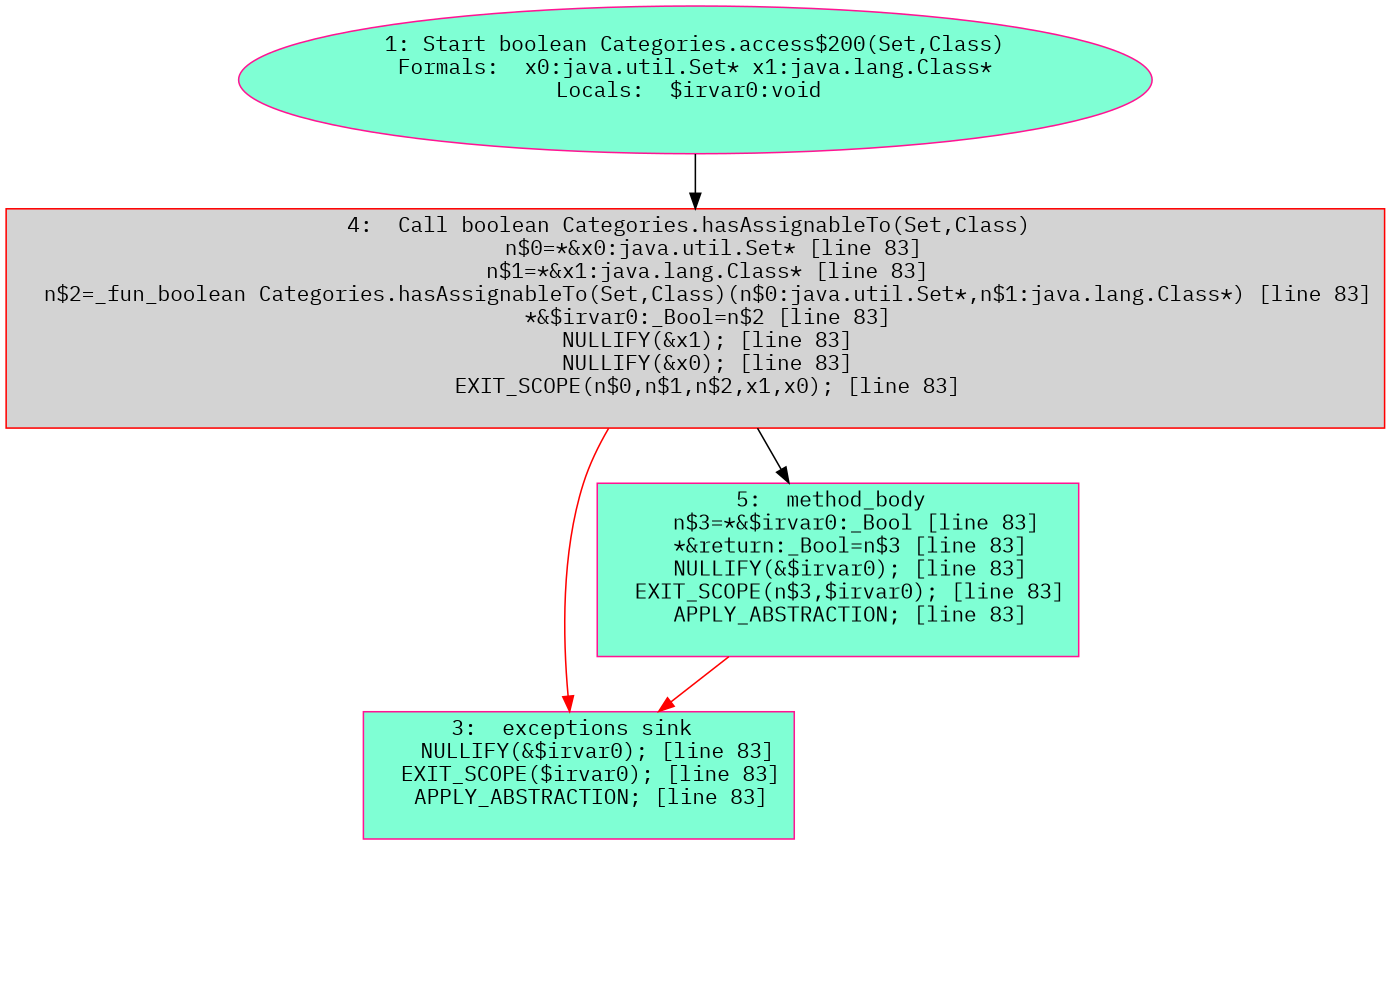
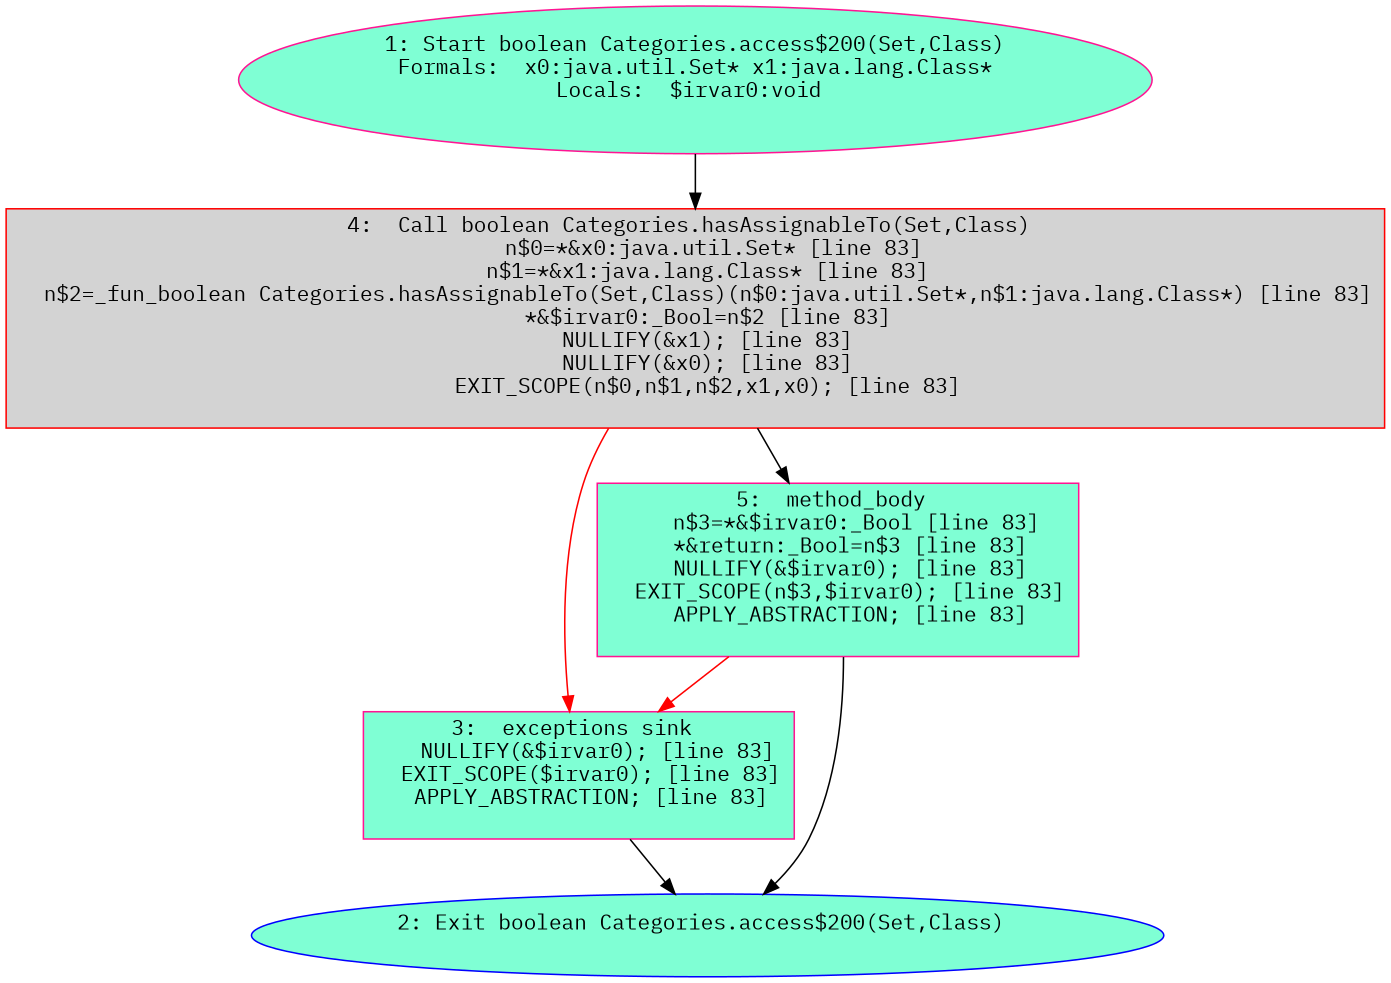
node "2: Exit boolean Categories.access$200(Set,Class)": added
